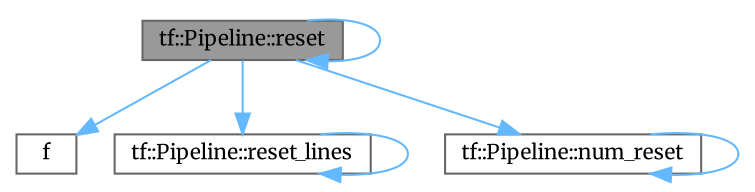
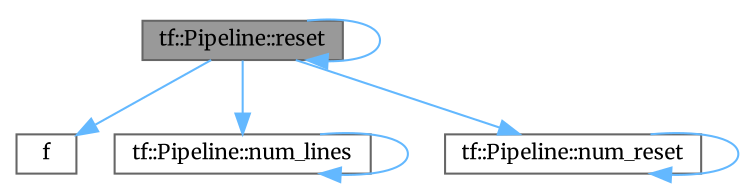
node "tf::Pipeline::reset_lines": label "tf::Pipeline::reset_lines" -> "tf::Pipeline::num_lines"
